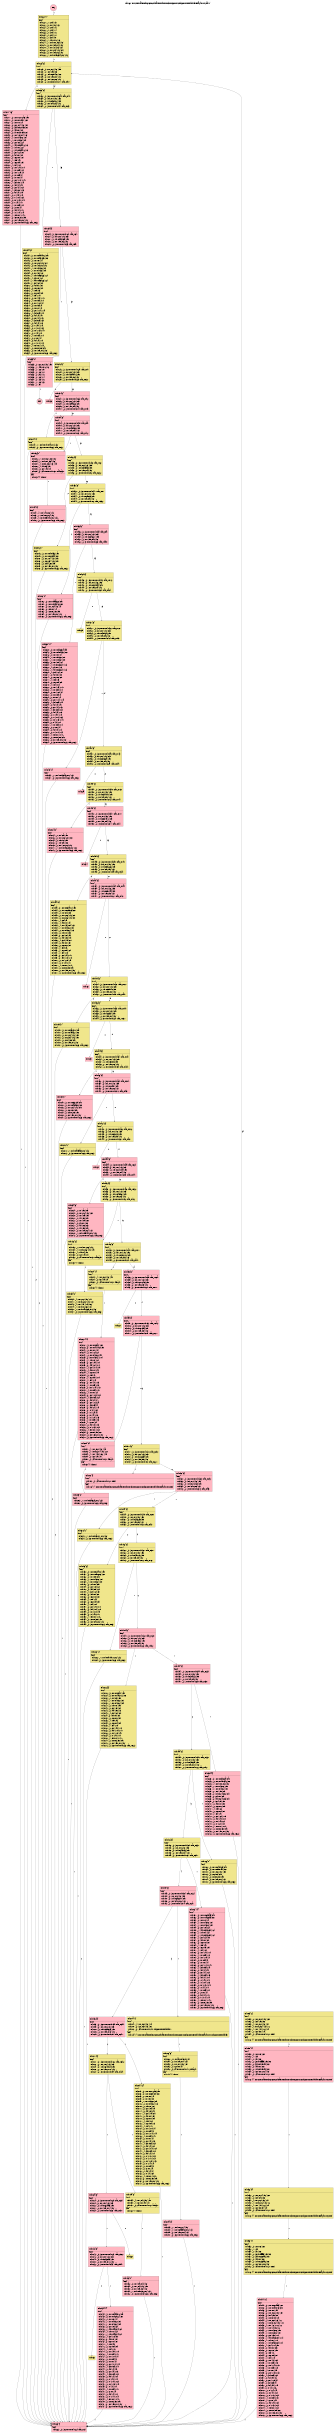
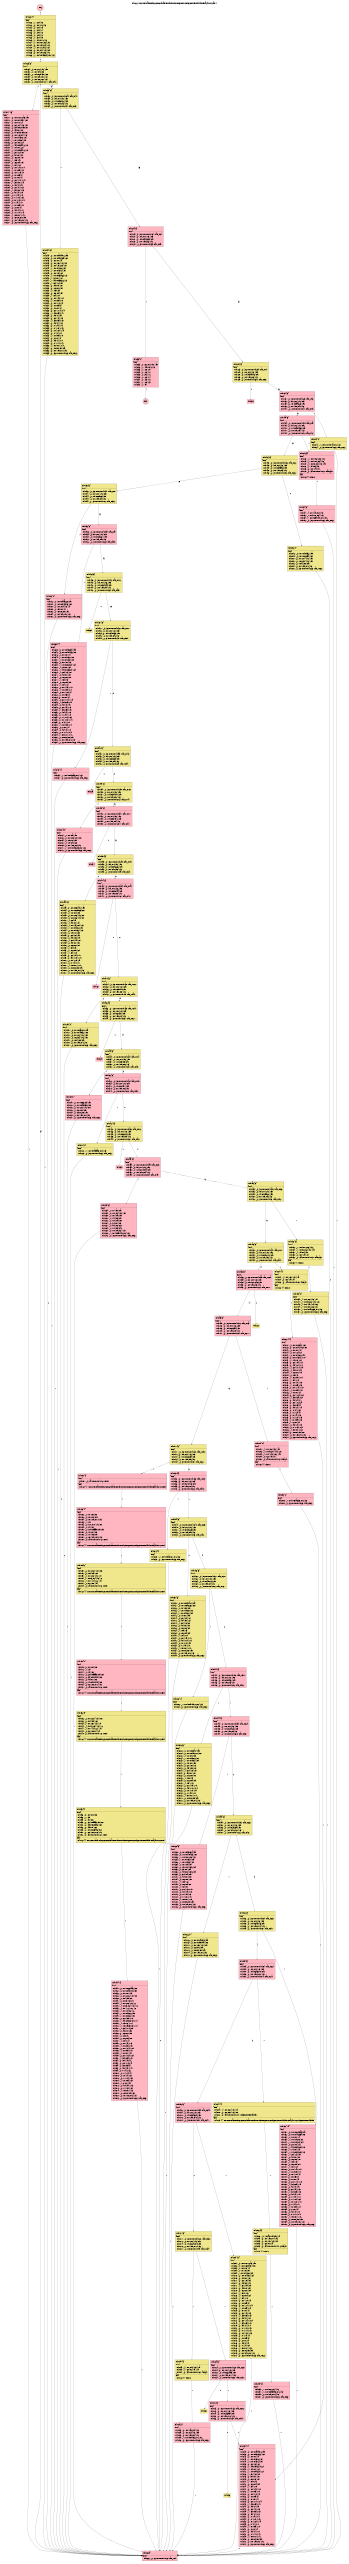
node "0x401ec6 [44]": added
edge "0x402287 [142]" -> "0x4026c3 [5]": now "0x402287 [142]" -> "0x402439 [144]"
